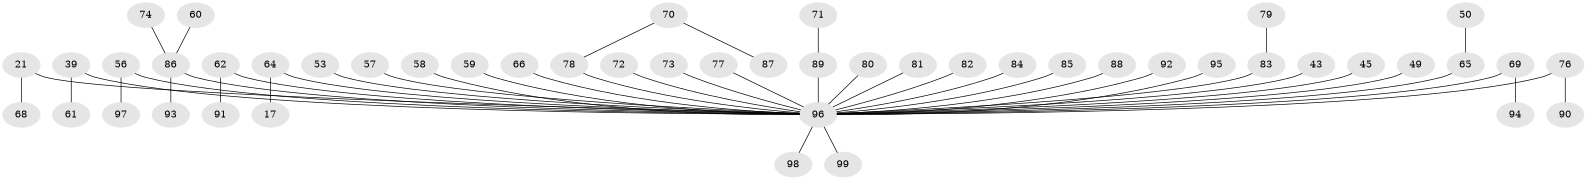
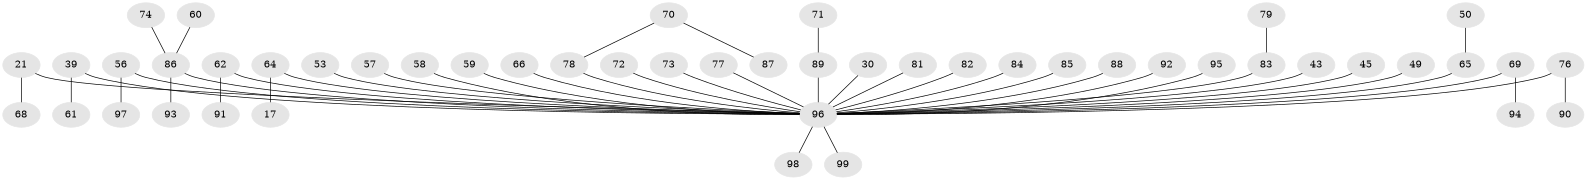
node "80": label "80" -> "30"
